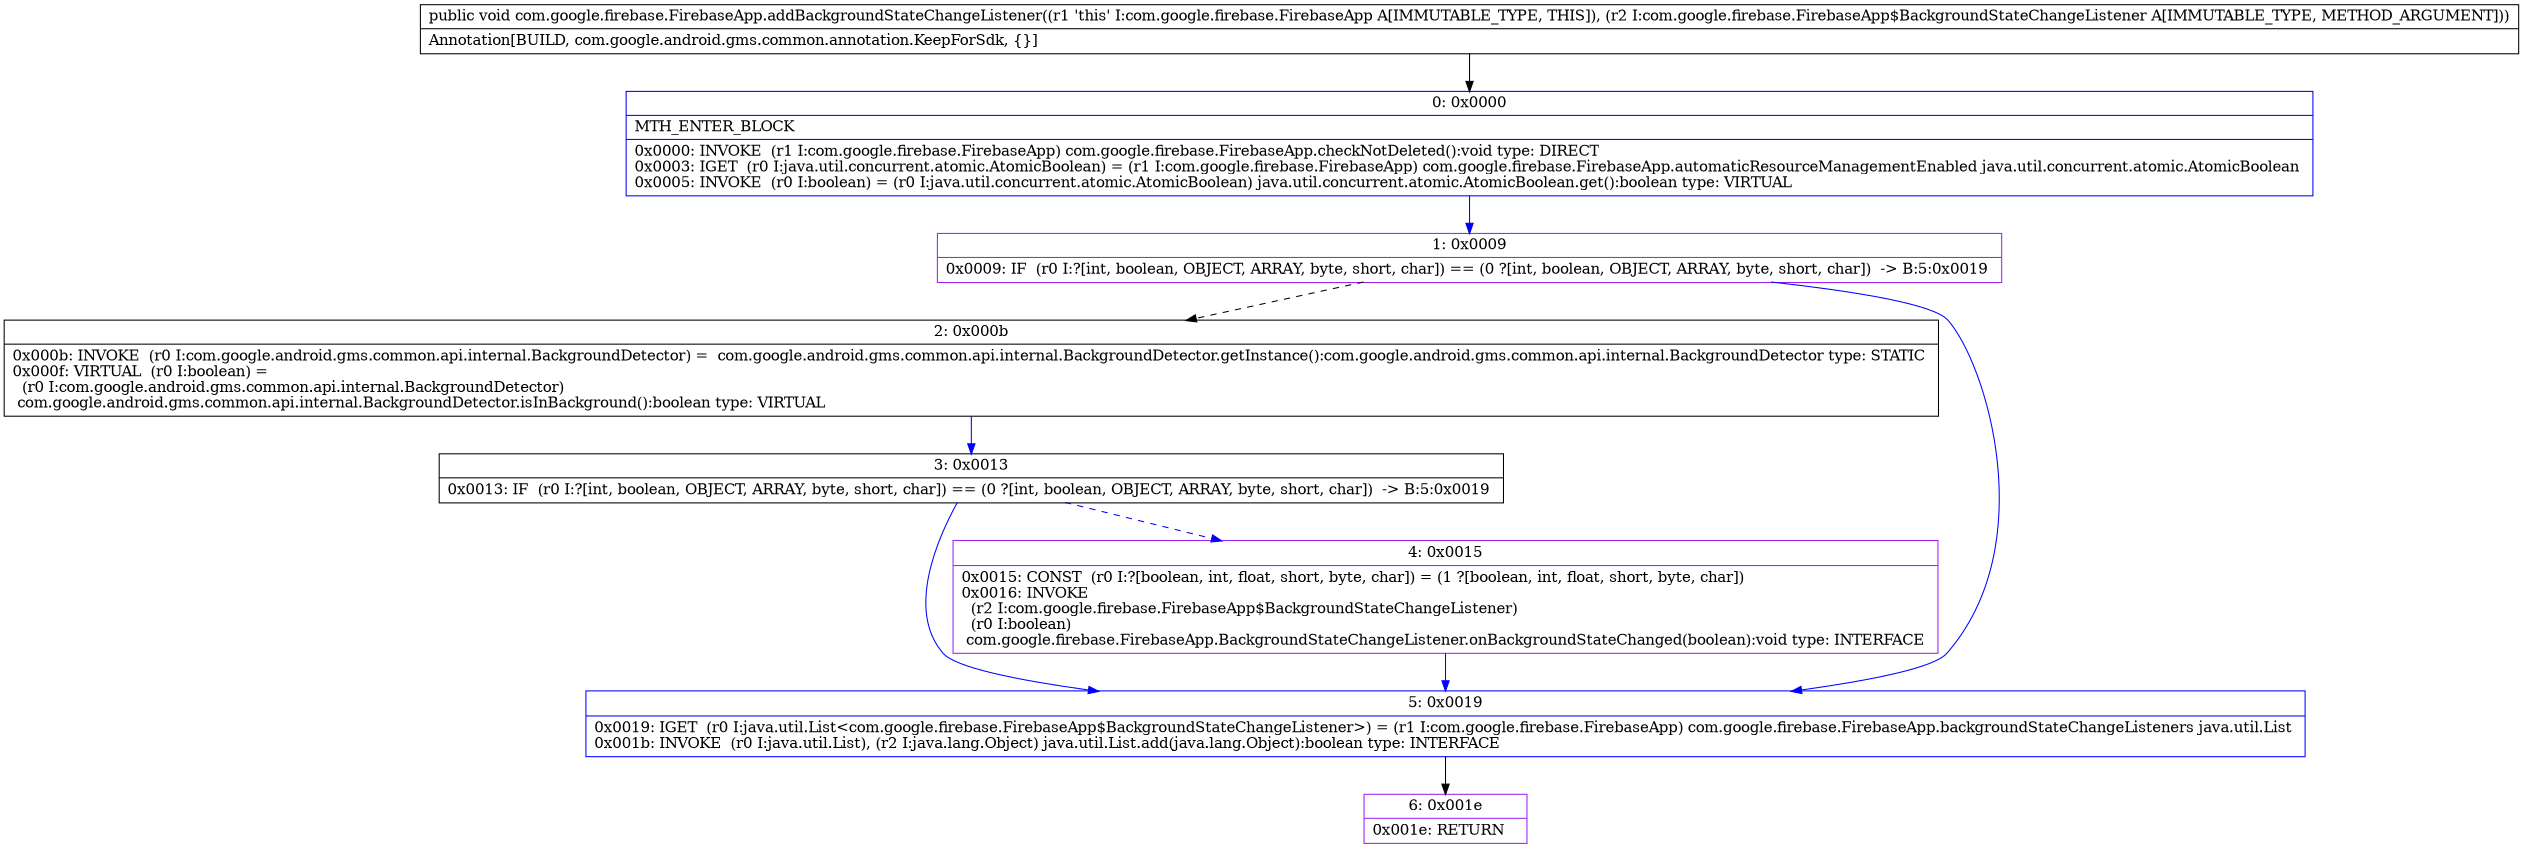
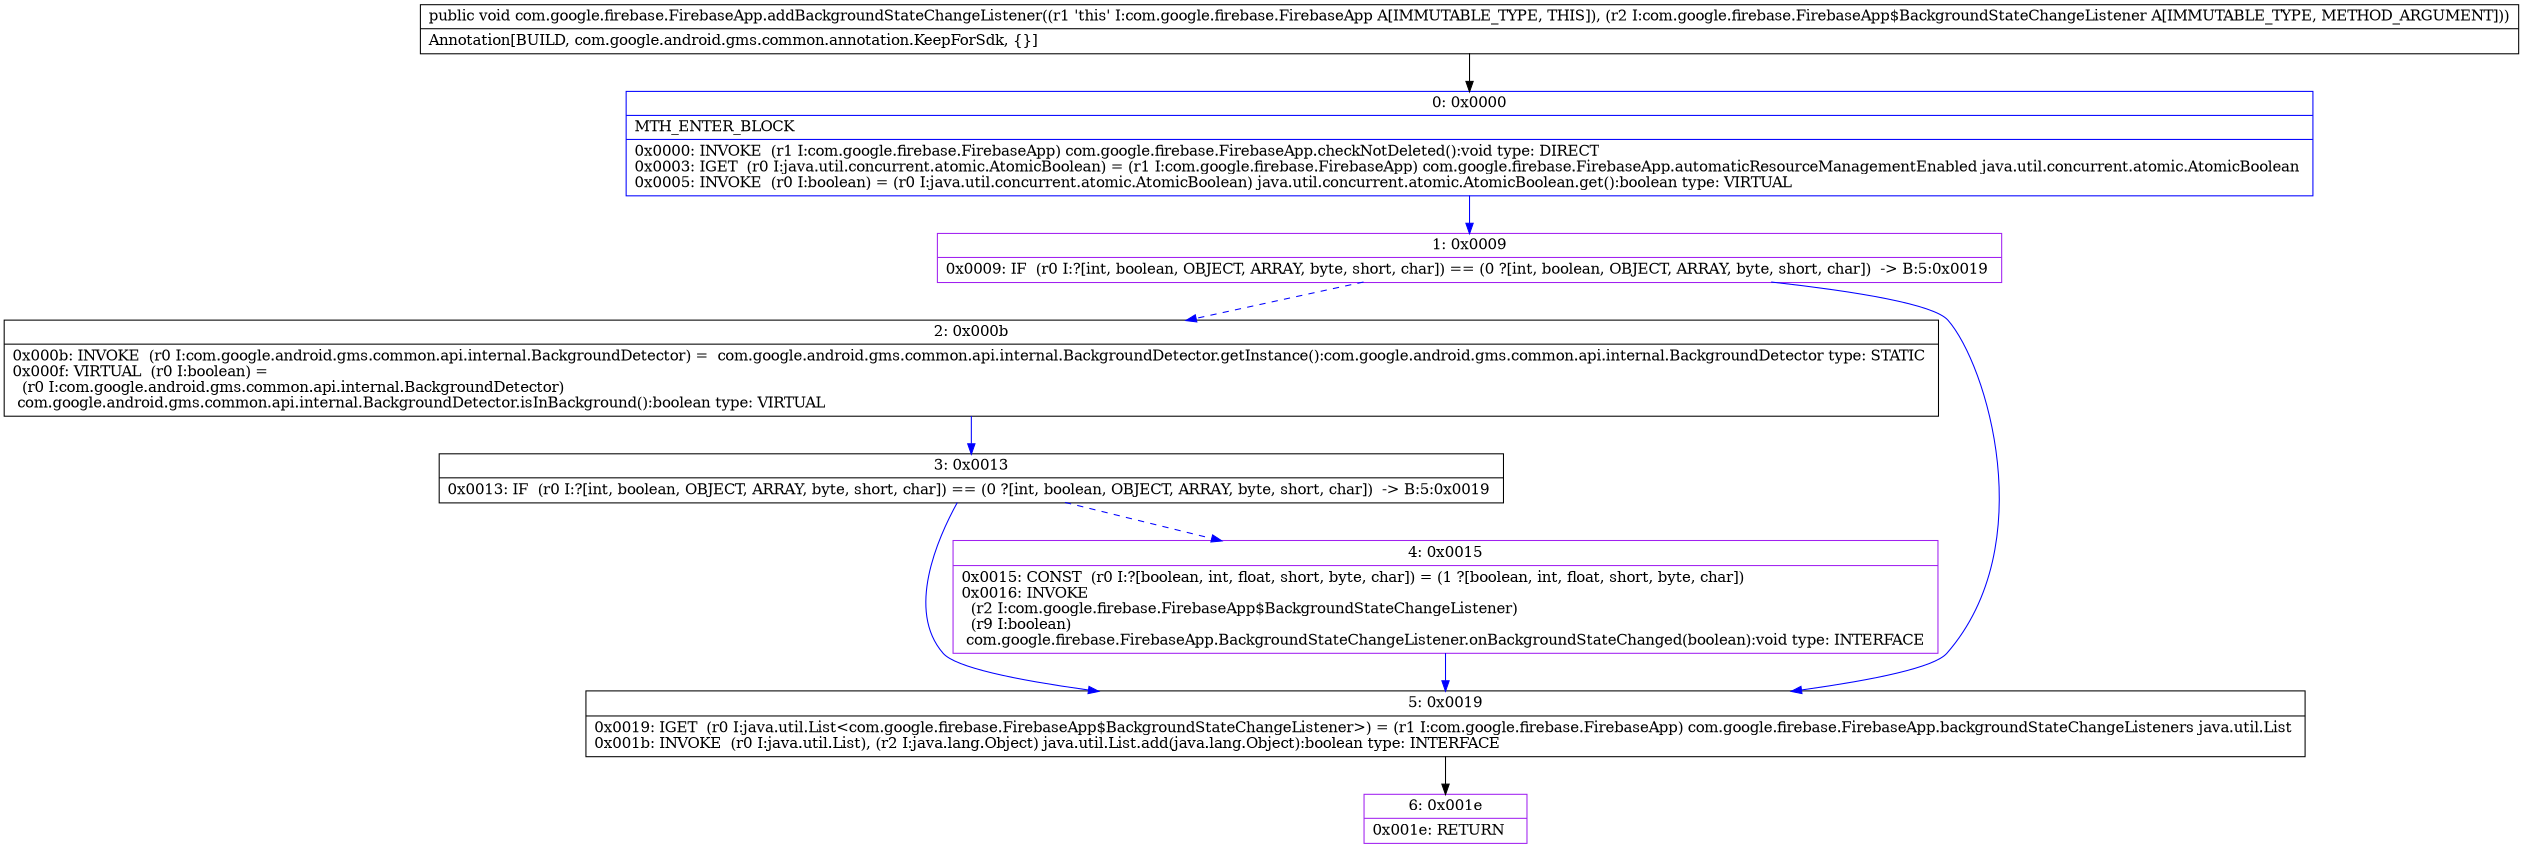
edge "1: 0x0009" -> "2: 0x000b": color black -> blue
node "4: 0x0015": text "(r0 I:boolean)" -> "(r9 I:boolean)"
node "5: 0x0019": color blue -> black
